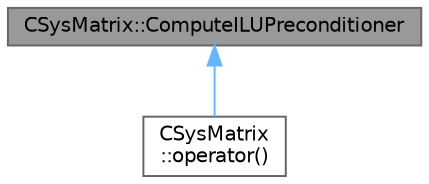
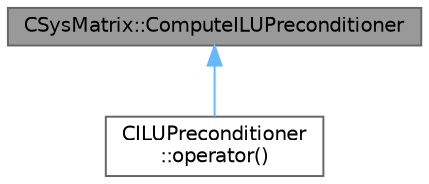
node "CSysMatrix ::operator()": label "CSysMatrix ::operator()" -> "CILUPreconditioner ::operator()"
